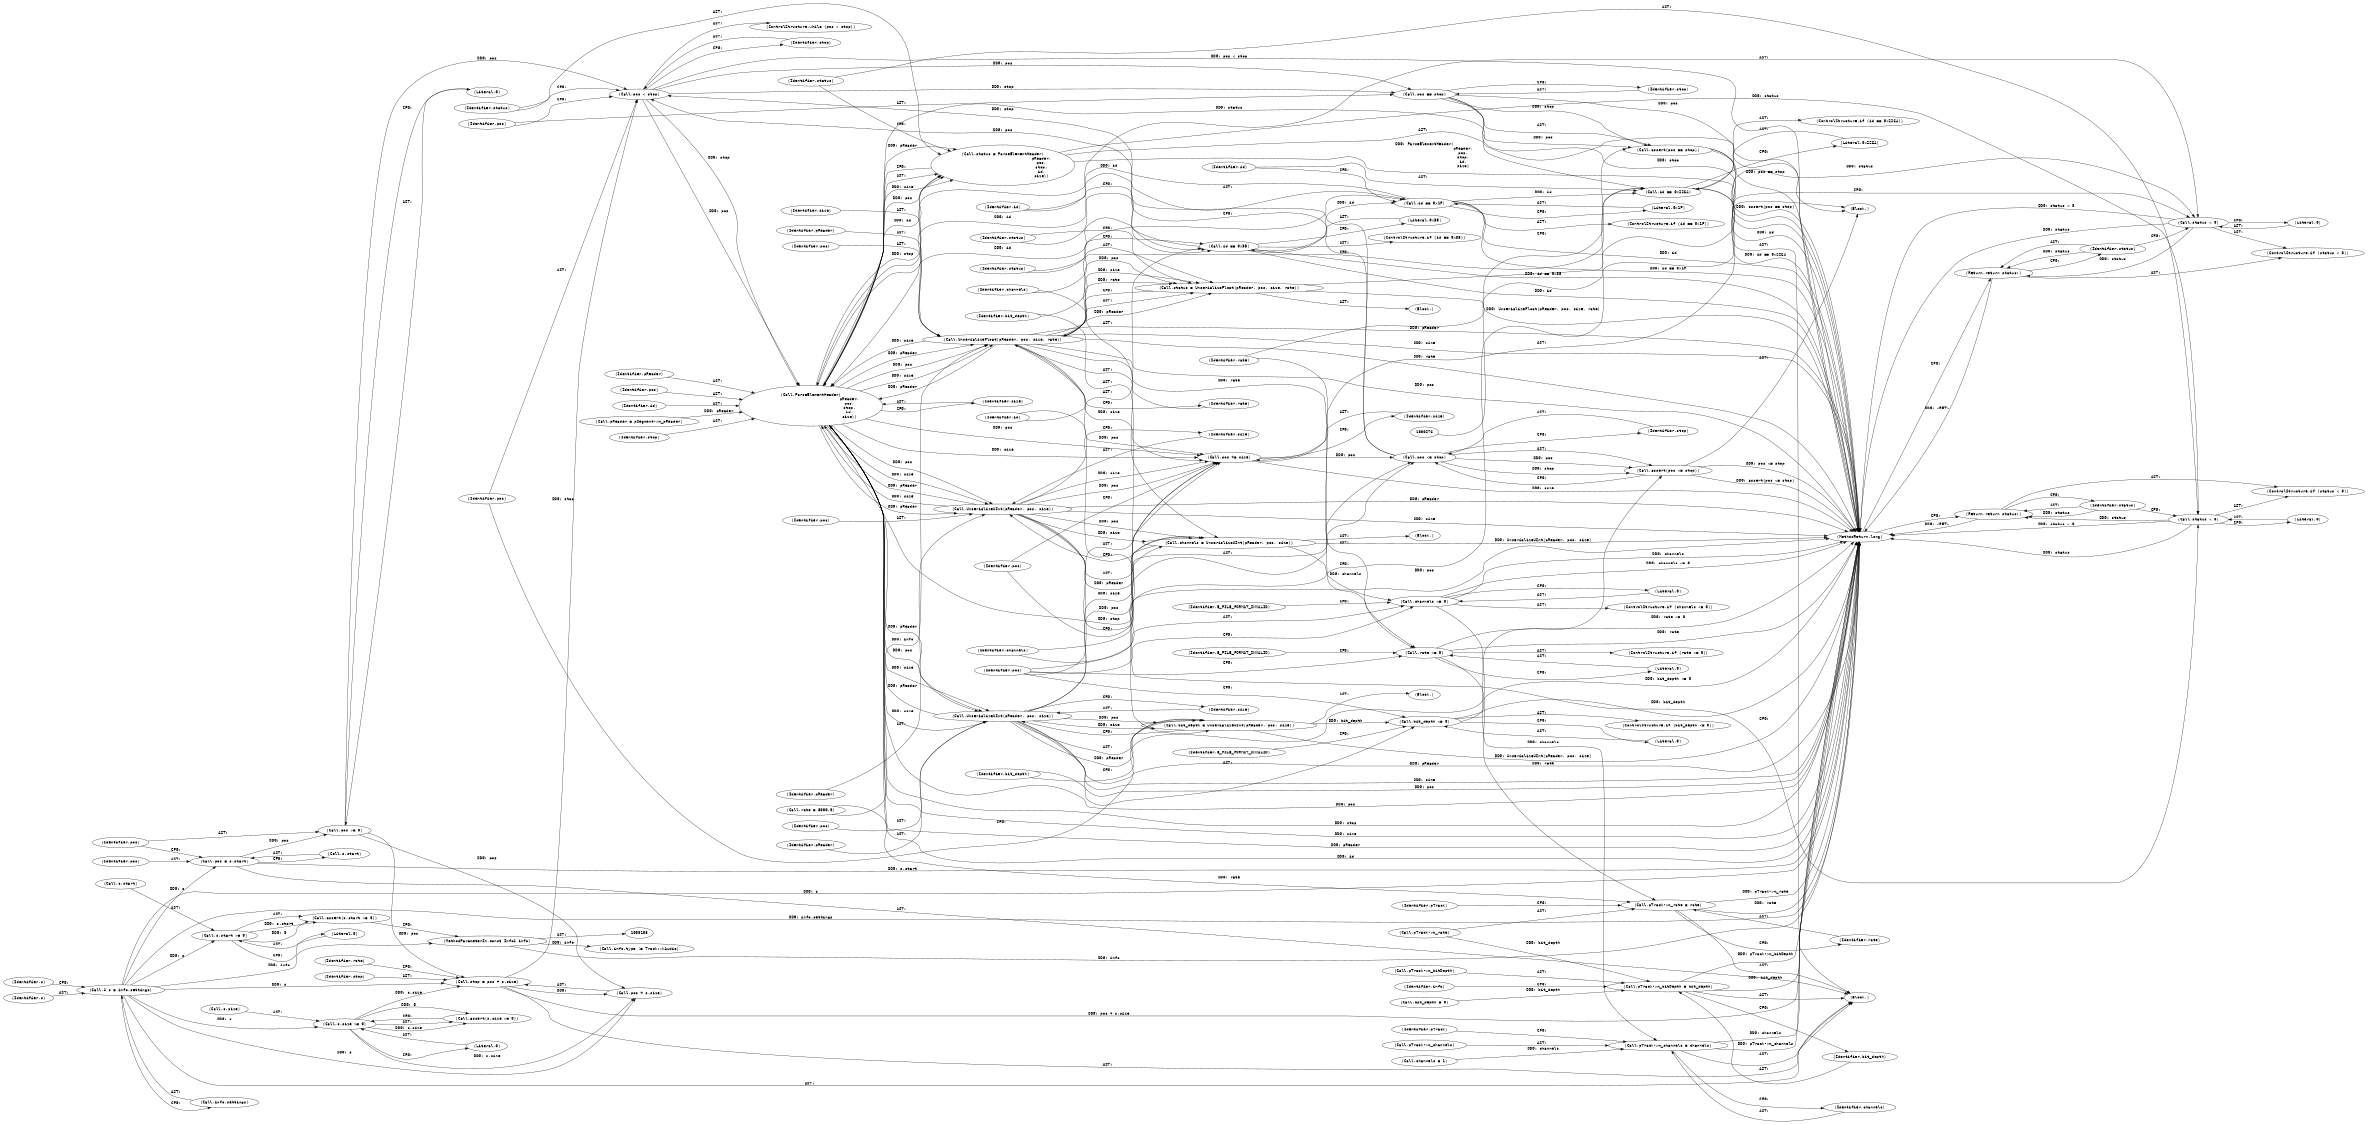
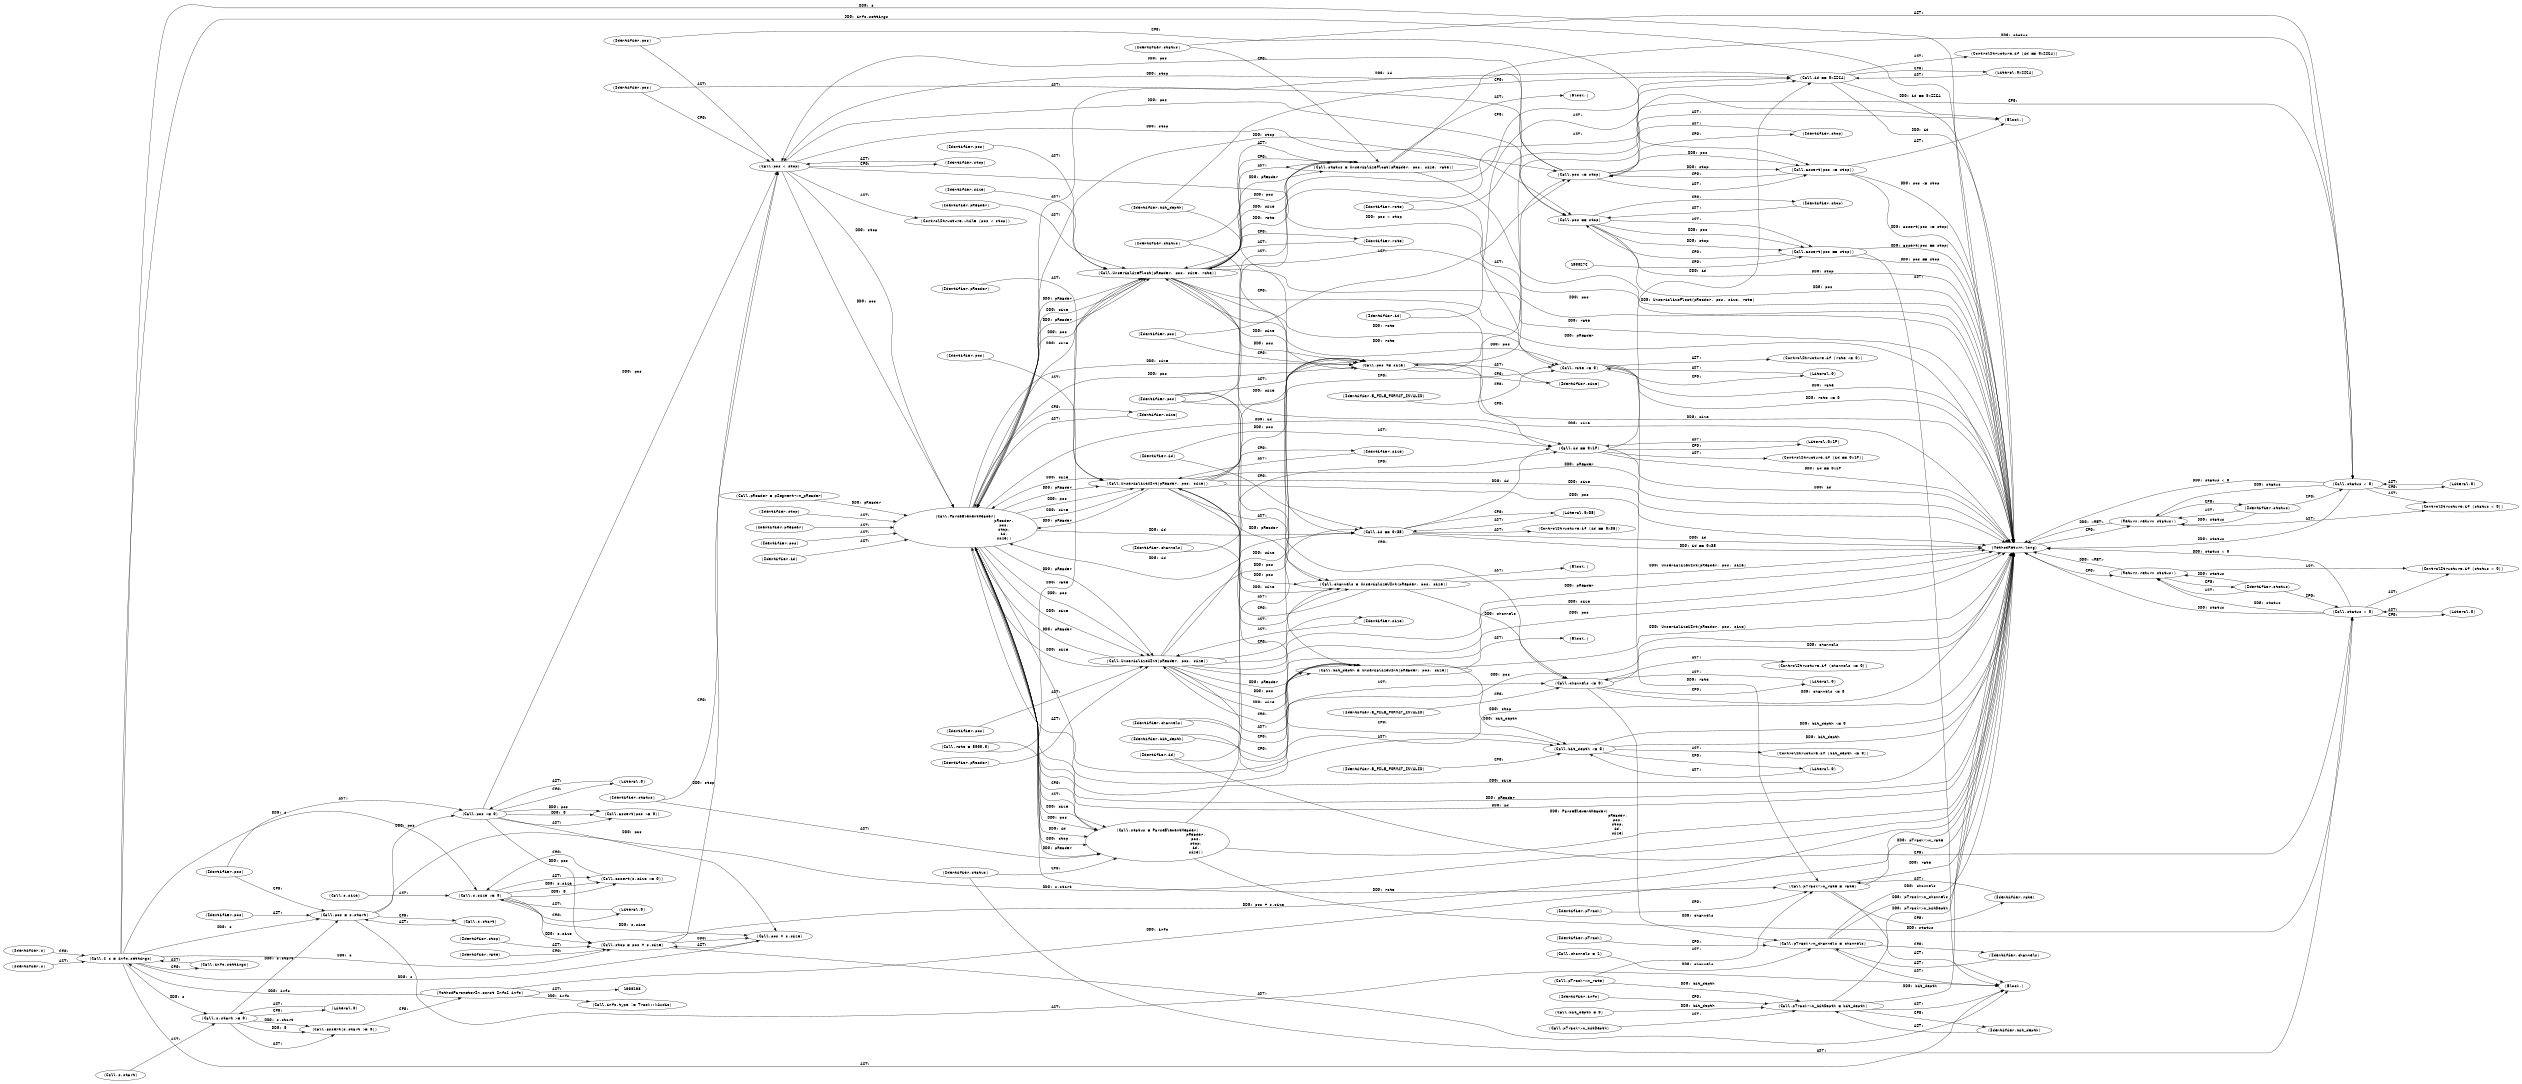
edge "(Call,id == 0x2264)" -> "(Call,ParseElementHeader( pReader, pos, stop, id, size))": label "DDG: status" -> "DDG: id"
edge "(Call,id == 0x1F)" -> "(Call,ParseElementHeader( pReader, pos, stop, id, size))": reversed
edge "(Call,assert(pos == stop))" -> "(Call,pos == stop)": added, label "CFG:"
edge "(Call,rate <= 0)" -> "(Call,UnserializeFloat(pReader, pos, size, rate))": added, label "DDG: rate"
edge "(Call,rate = 8000.0)" -> "(Call,UnserializeFloat(pReader, pos, size, rate))": label "DDG: info" -> "DDG: rate"
node "(Call,assert(pos >= 0))": added
edge "(Call,& s = info.settings)" -> "(MethodParameterIn,const Info& info)": reversed
edge "(Call,s.start >= 0)" -> "(Call,pos = s.start)": added, label "DDG: s.start"
node "(Call,pTrack->m_channels)": removed
